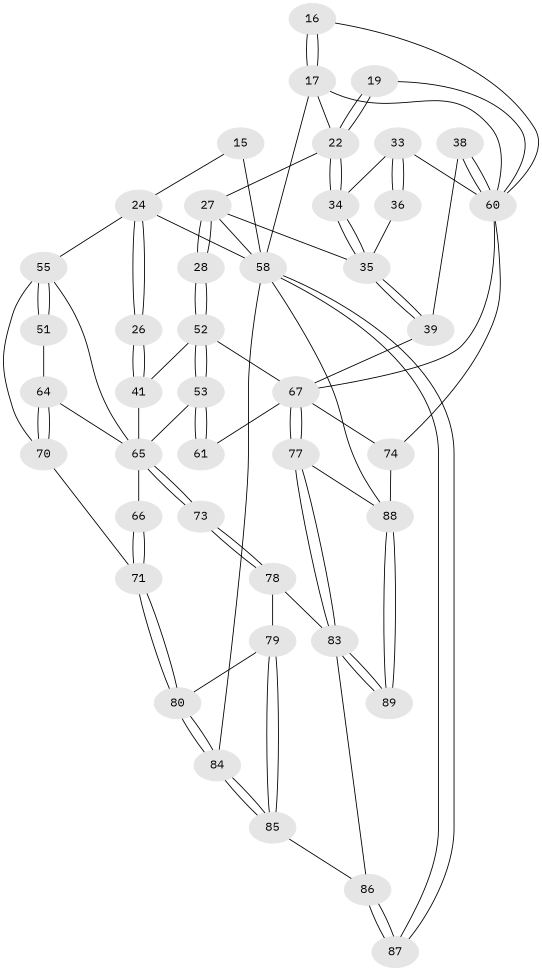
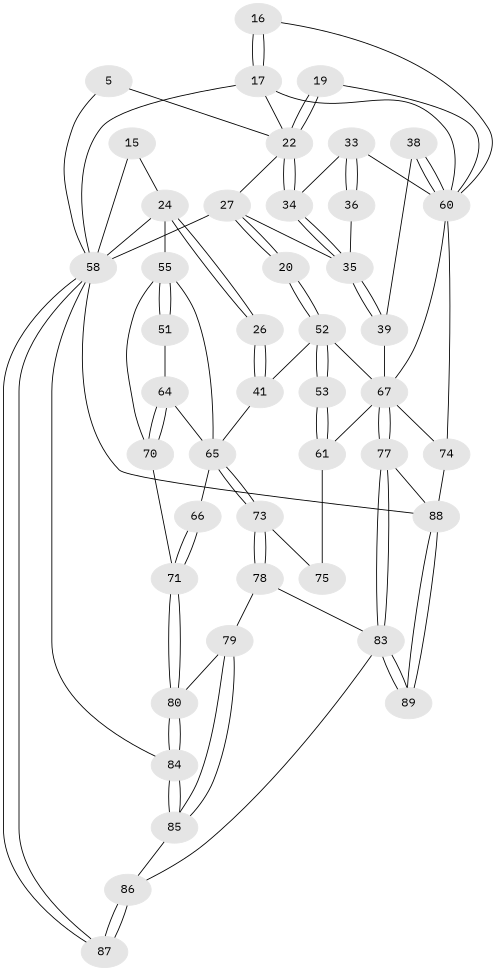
node "5": added
node "28": label "28" -> "20"
edge "53" -- "65": removed
node "75": added
